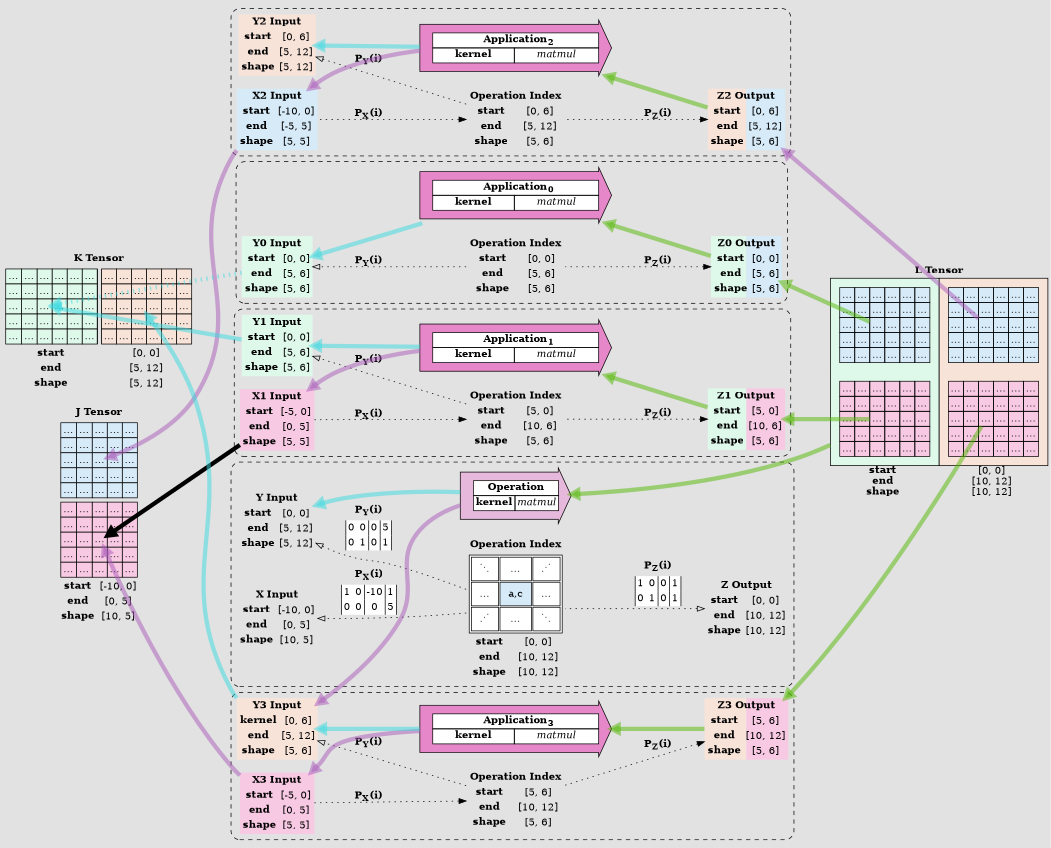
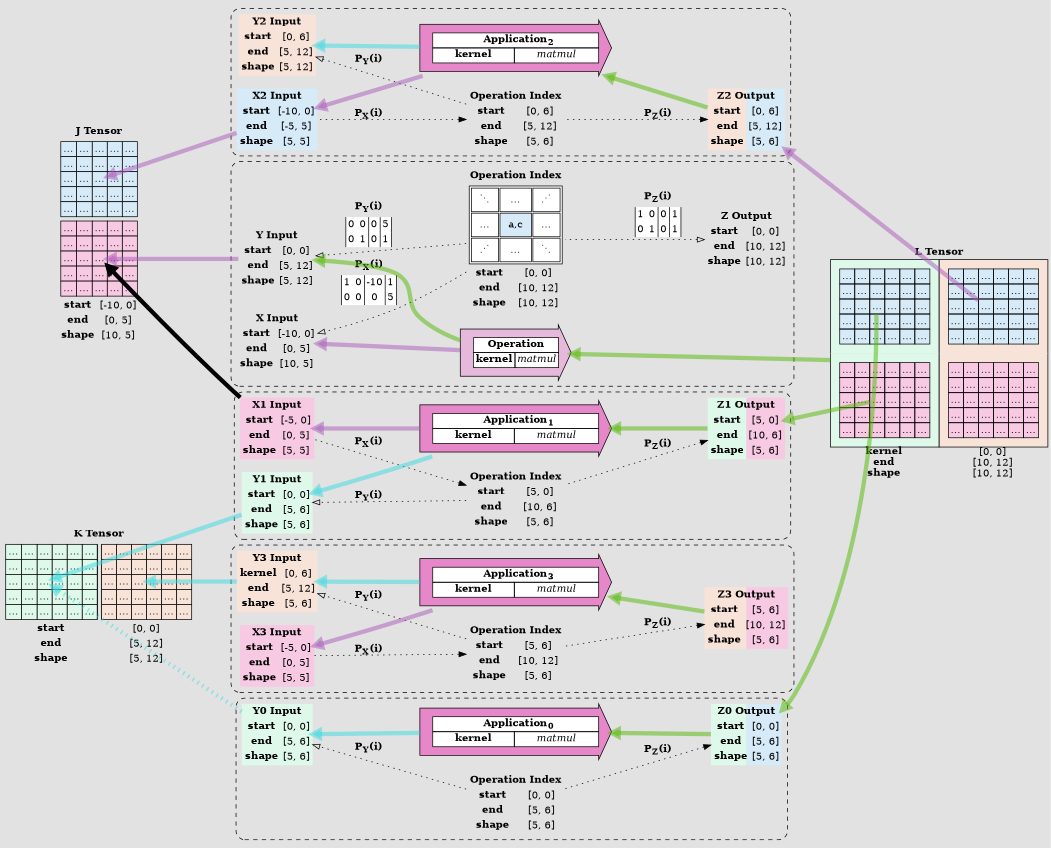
edge "L Tensor" -> "Z1 Output": arrowhead normal -> empty
node "L Tensor": text "start" -> "kernel"
edge "Operation" -> "Y Input": color #38dae080 -> #53b80280
edge "L Tensor" -> "Z3 Output": removed
edge "Operation" -> "Y3 Input": now "Operation" -> "X Input"
edge "X3 Input" -> "J Tensor": now "Y Input" -> "J Tensor"
